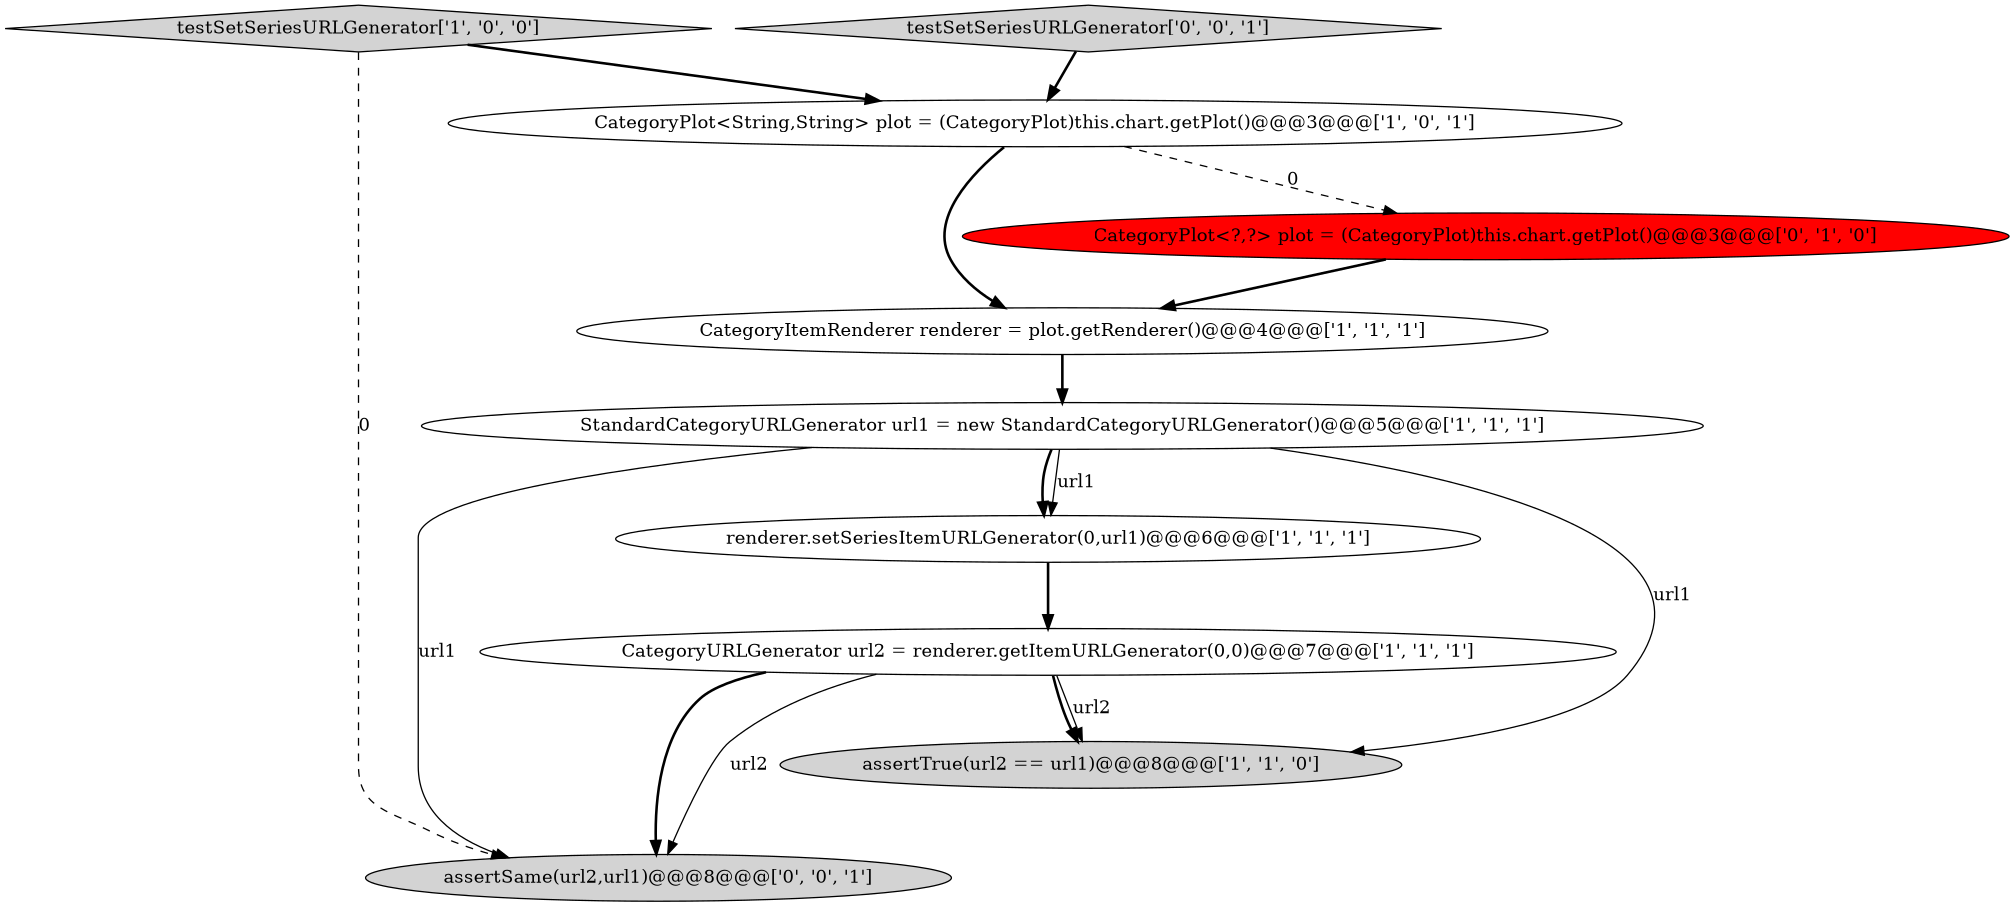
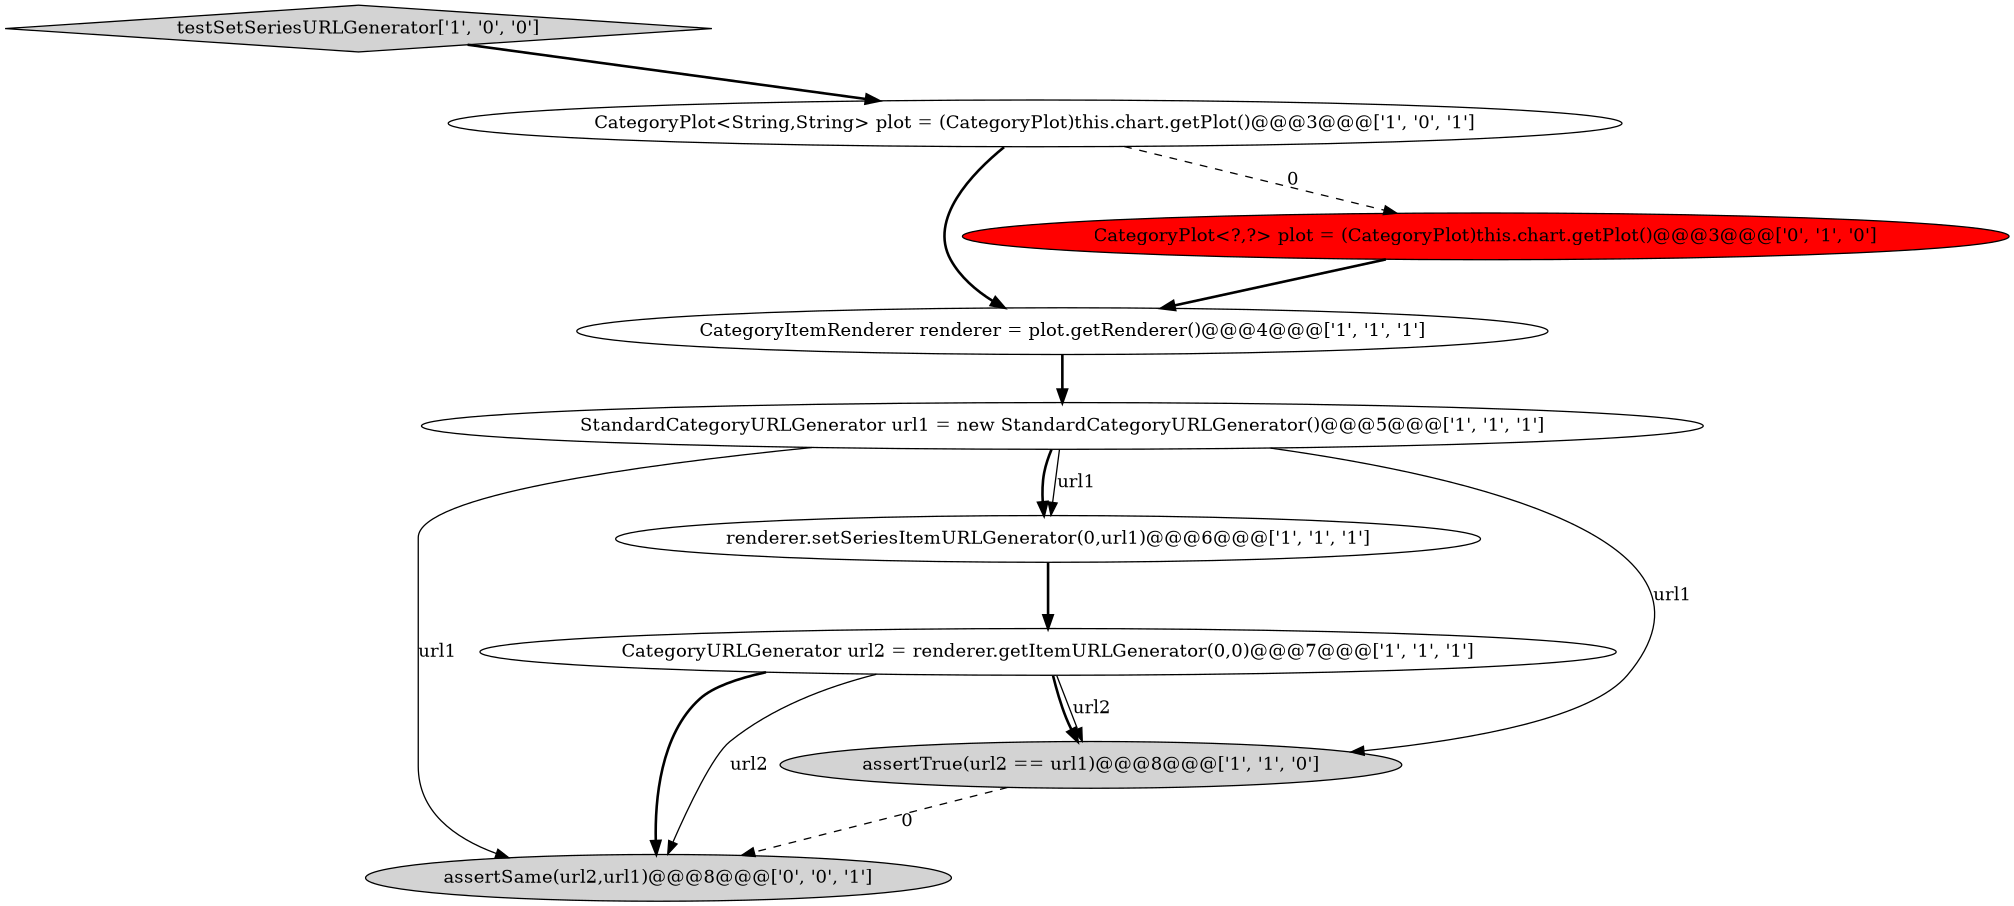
node "testSetSeriesURLGenerator['0', '0', '1']": removed
edge "testSetSeriesURLGenerator['1', '0', '0']" -> "assertSame(url2,url1)@@@8@@@['0', '0', '1']": now "assertTrue(url2 == url1)@@@8@@@['1', '1', '0']" -> "assertSame(url2,url1)@@@8@@@['0', '0', '1']"
